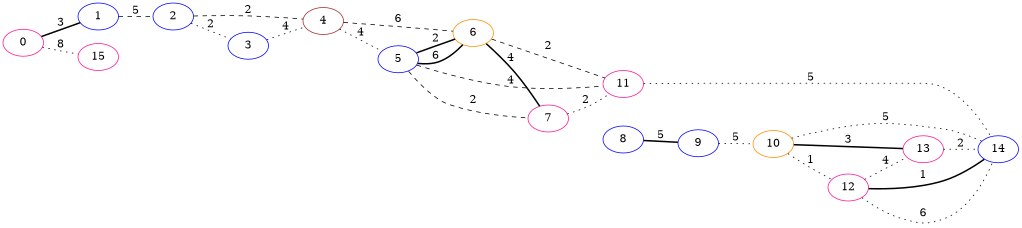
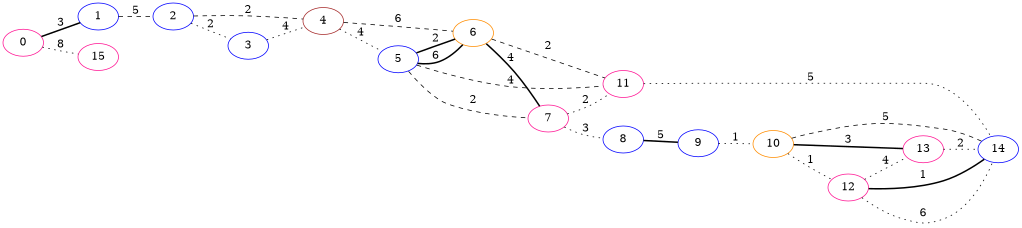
edge "10" -- "14": style dotted -> dashed
edge "7" -- "8": added, label "3"
edge "9" -- "10": label "5" -> "1"
